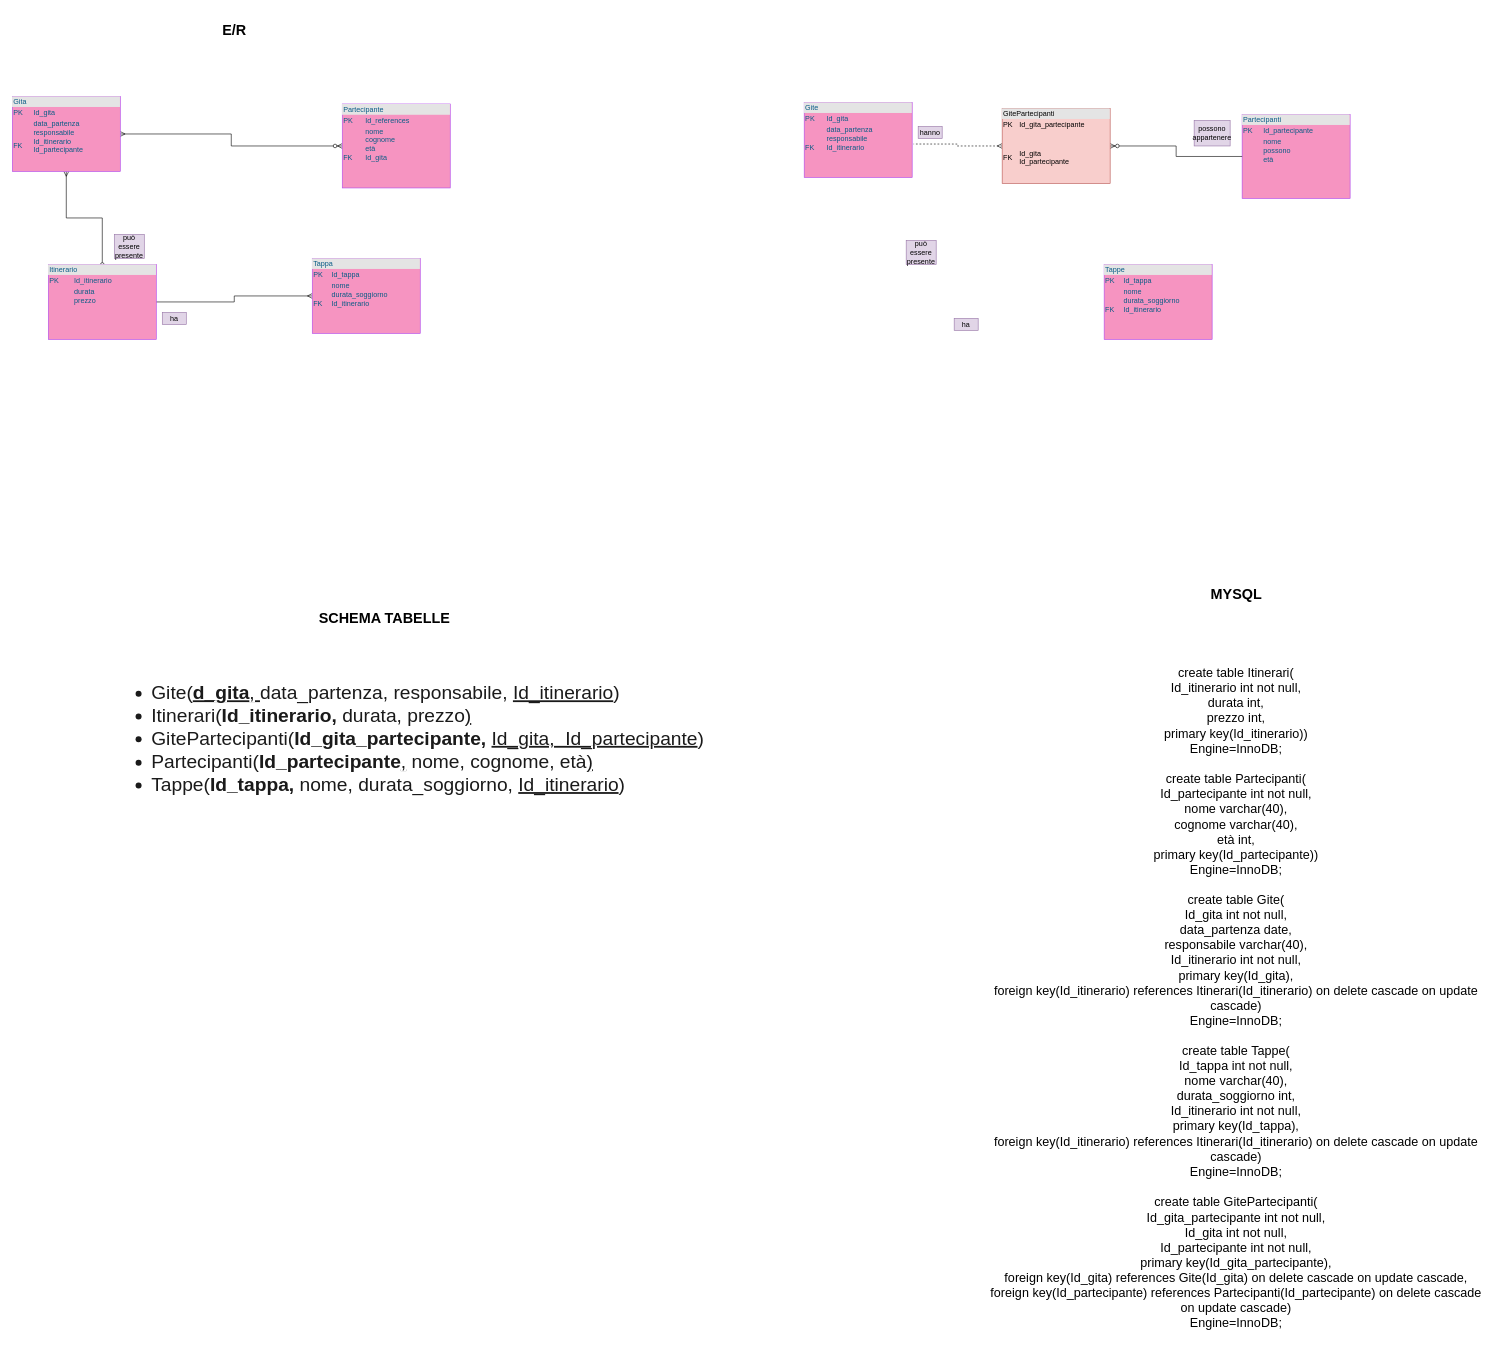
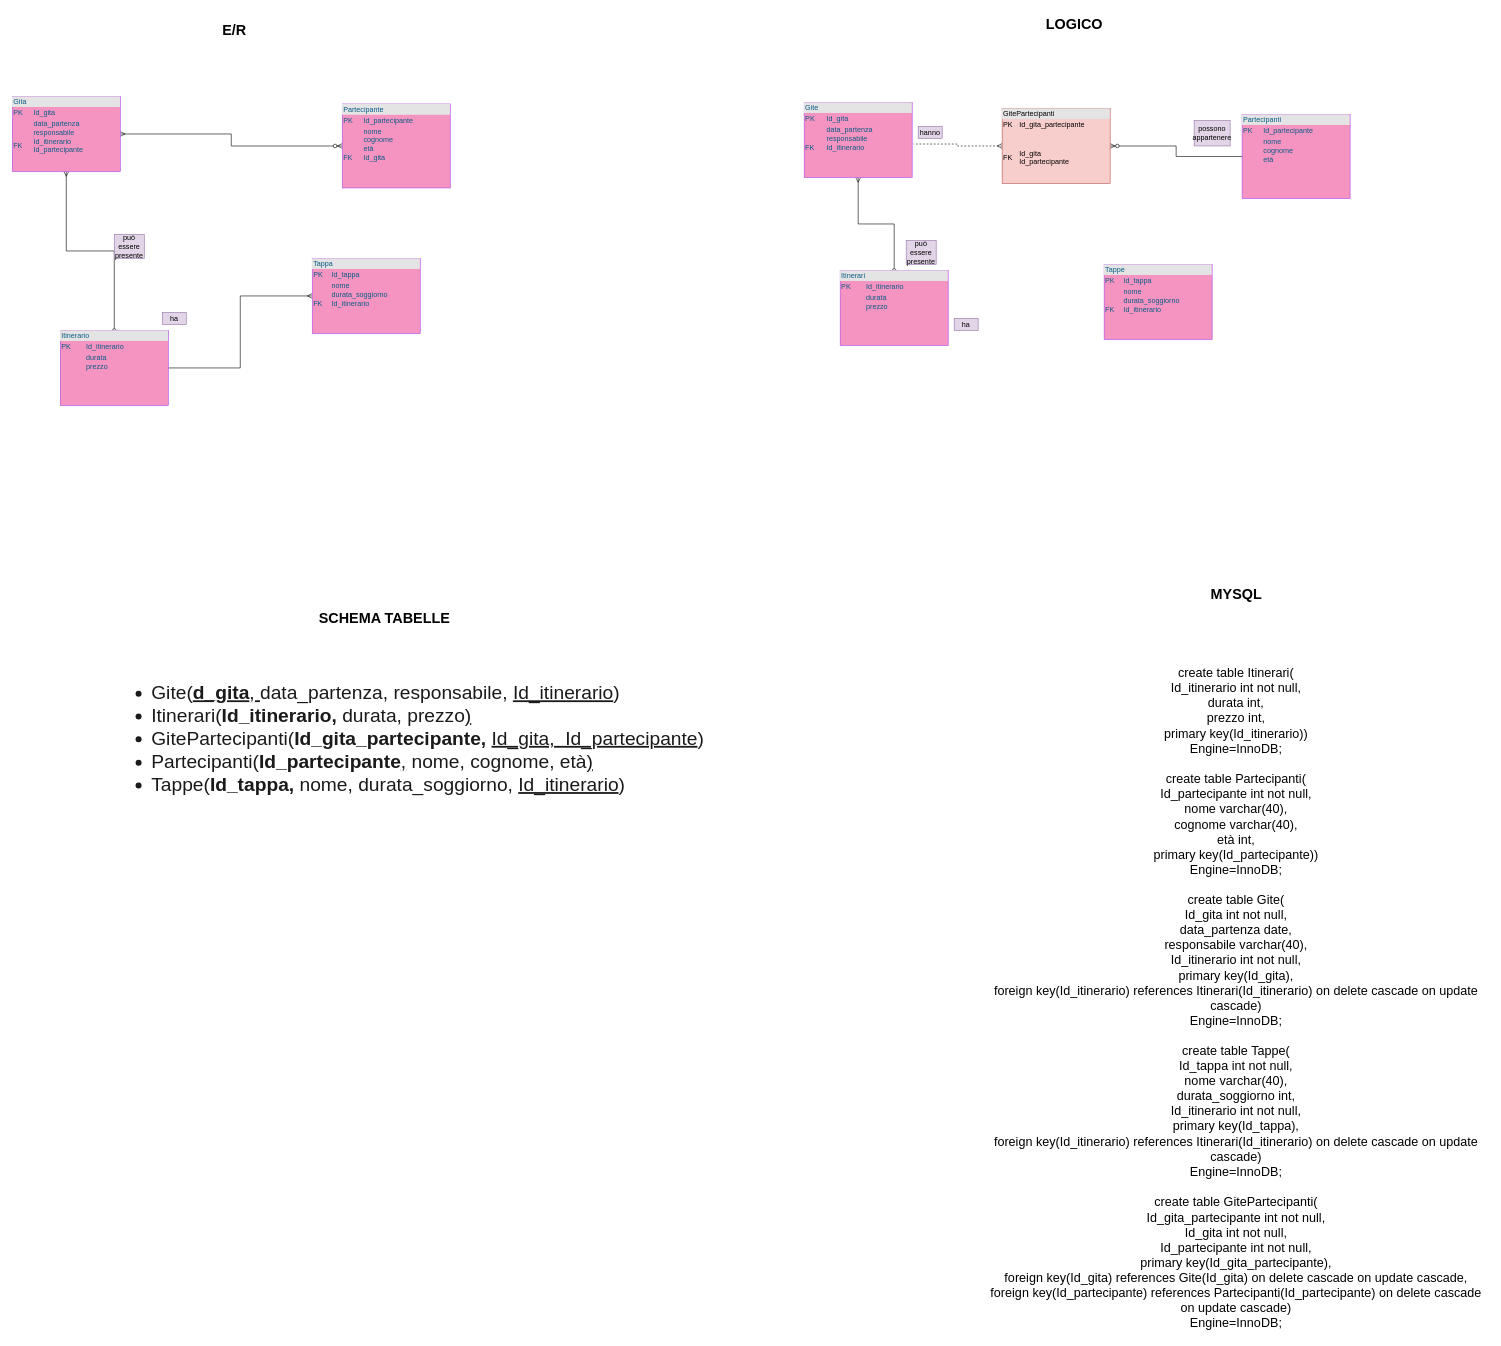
node "LOGICO": added
node "Partecipante PK Id_references FK nome cognome età Id_gita": label "Partecipante PK Id_references FK nome cognome età Id_gita" -> "Partecipante PK Id_partecipante FK nome cognome età Id_gita"
node "Partecipanti PK Id_partecipante nome possono età": label "Partecipanti PK Id_partecipante nome possono età" -> "Partecipanti PK Id_partecipante nome cognome età"
edge "Gite PK Id_gita FK data_partenza responsabile Id_itinerario" -- "Itinerari PK Id_itinerario durata prezzo": added
node "Itinerario PK Id_itinerario durata prezzo": moved (102, 302) -> (114, 368)
node "Itinerari PK Id_itinerario durata prezzo": added
